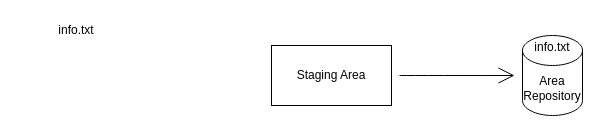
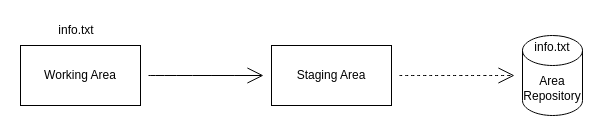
node "Working Area": added
edge "Working Area" -> "Staging Area": added
edge "Staging Area" -> "Area Repository": style solid -> dashed
